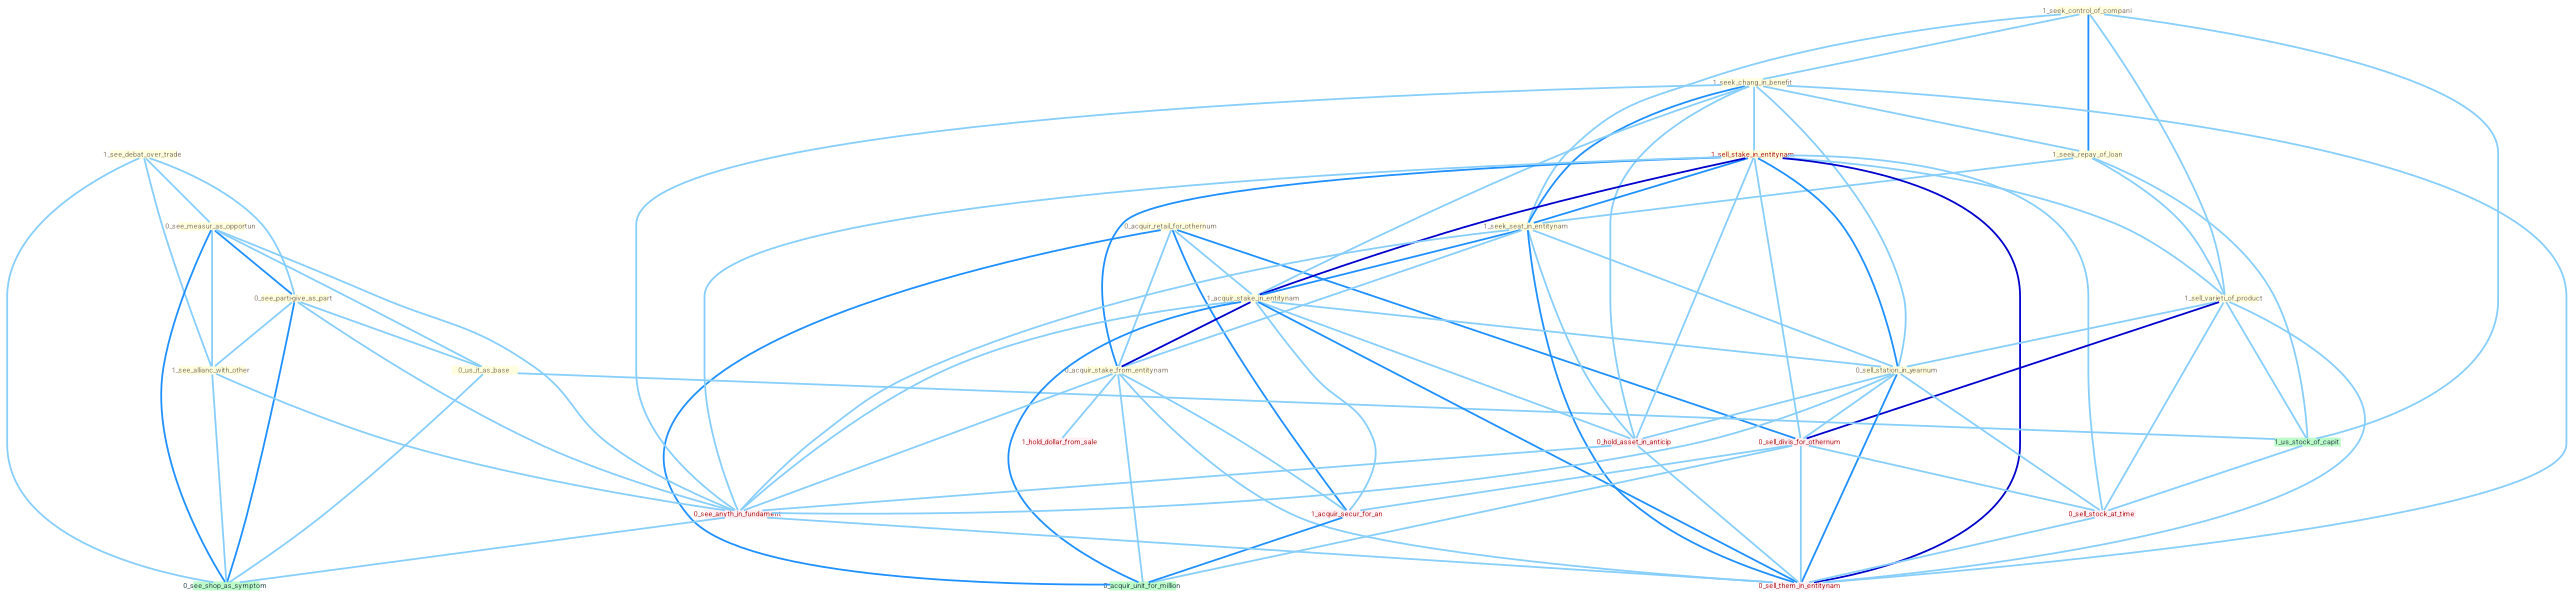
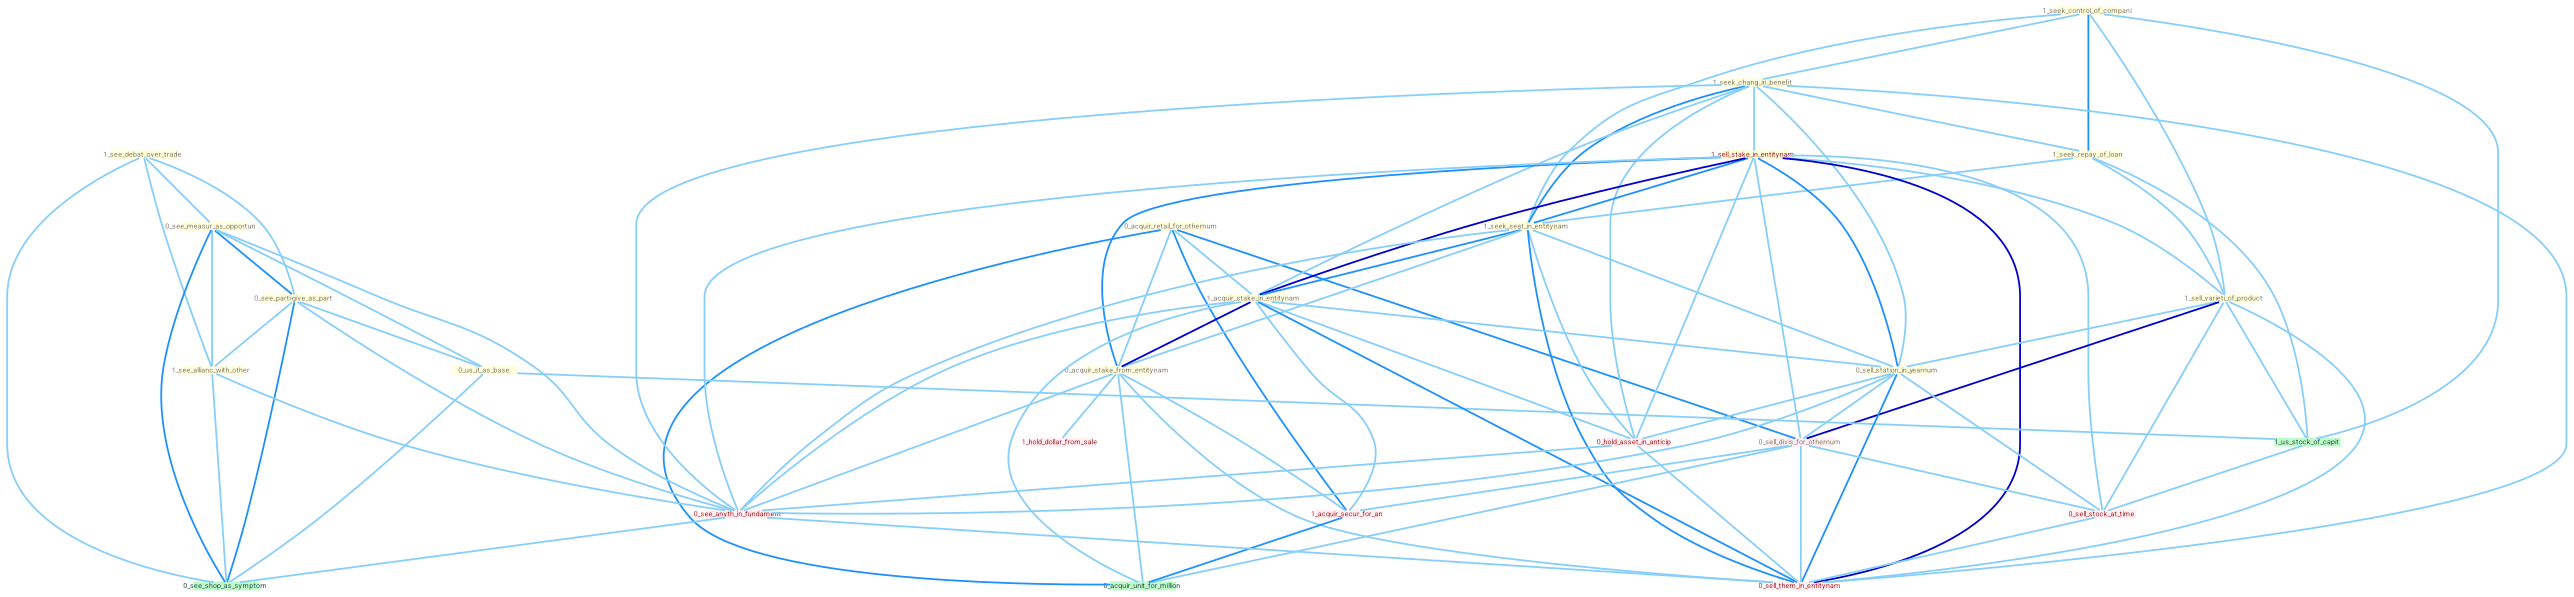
edge "1_acquir_stake_in_entitynam" -- "0_acquir_unit_for_million": color #1e90ff -> #87cefa
node "0_sell_divis_for_othernum": fontcolor #b22222 -> #8b7d6b
